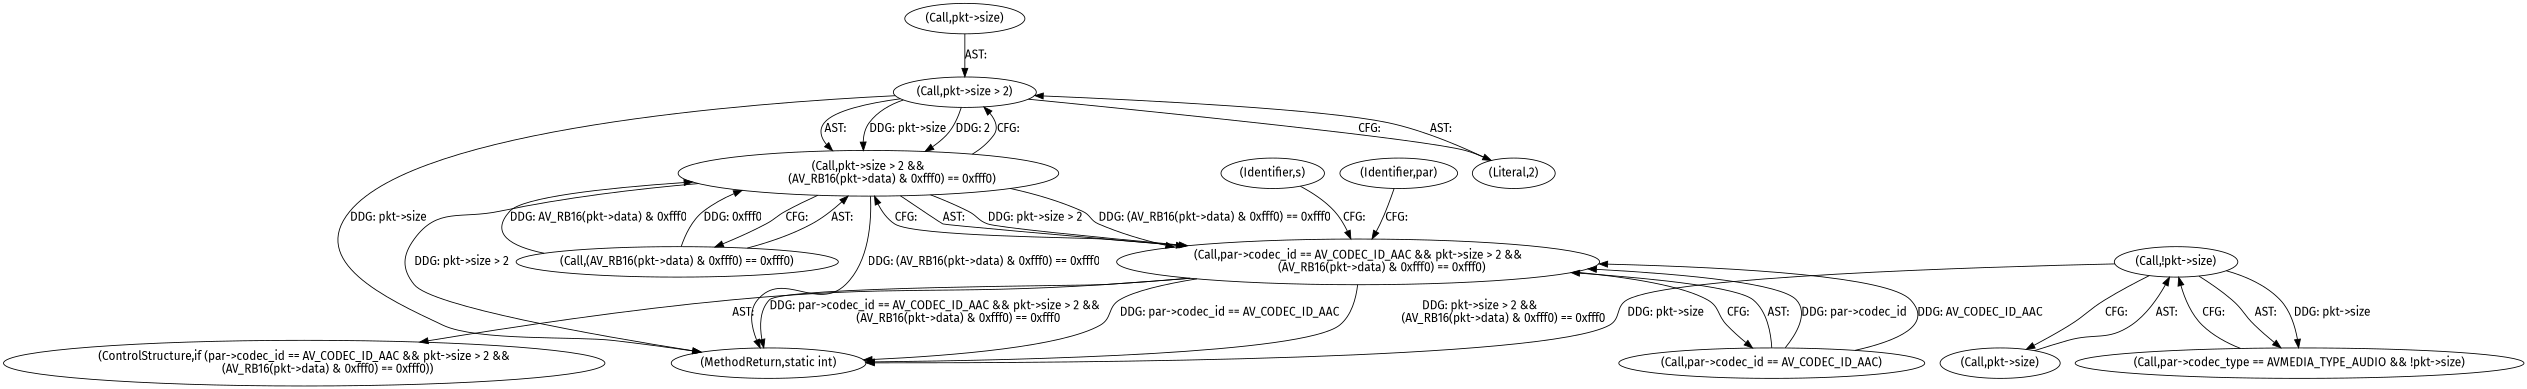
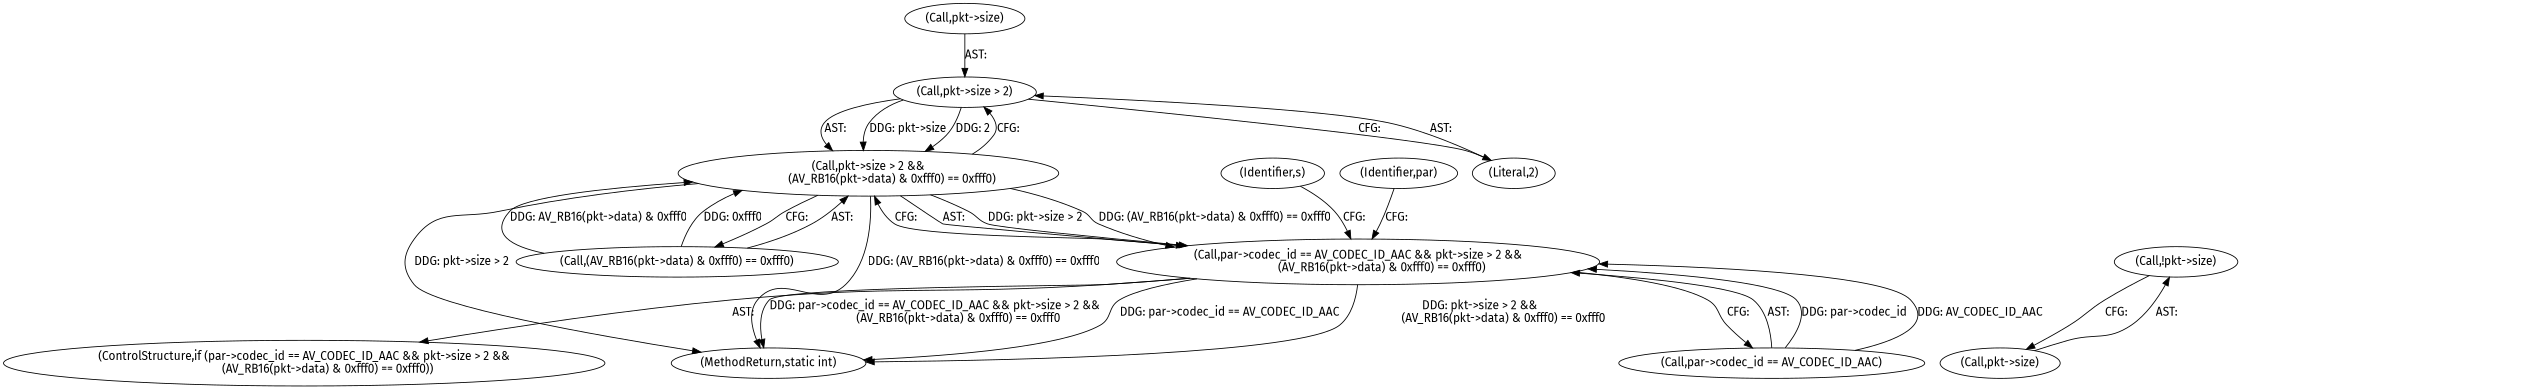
edge "(Call,pkt->size > 2)" -> "(MethodReturn,static int)": removed, label "DDG: pkt->size"
edge "(Call,!pkt->size)" -> "(MethodReturn,static int)": removed, label "DDG: pkt->size"
node "(Call,par->codec_type == AVMEDIA_TYPE_AUDIO && !pkt->size)": removed
